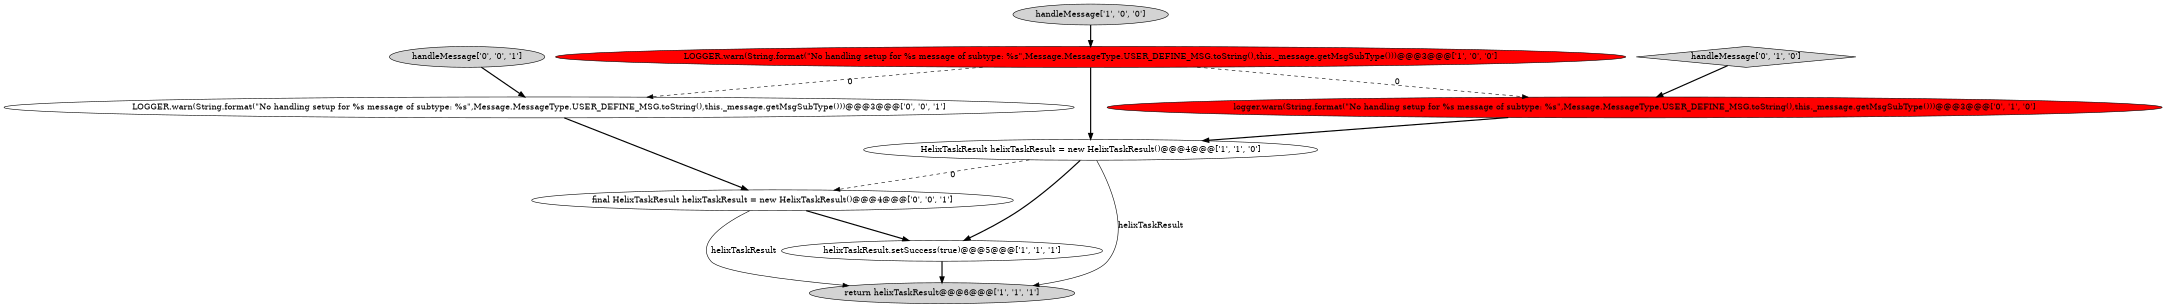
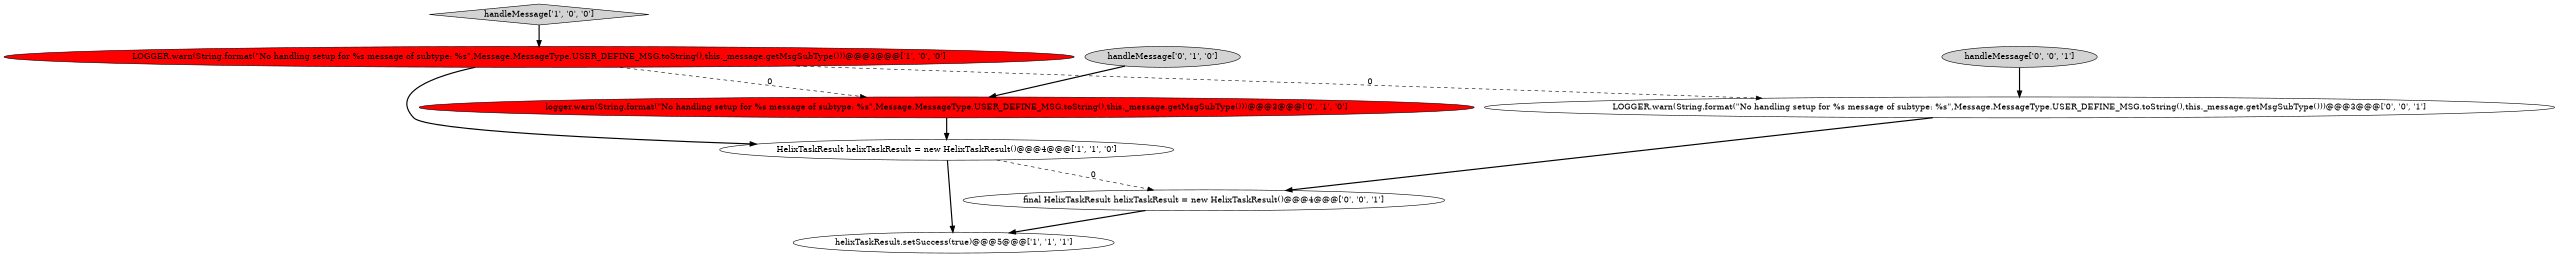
node "handleMessage['1', '0', '0']": shape ellipse -> diamond
node "handleMessage['0', '1', '0']": shape diamond -> ellipse
node "return helixTaskResult@@@6@@@['1', '1', '1']": removed
